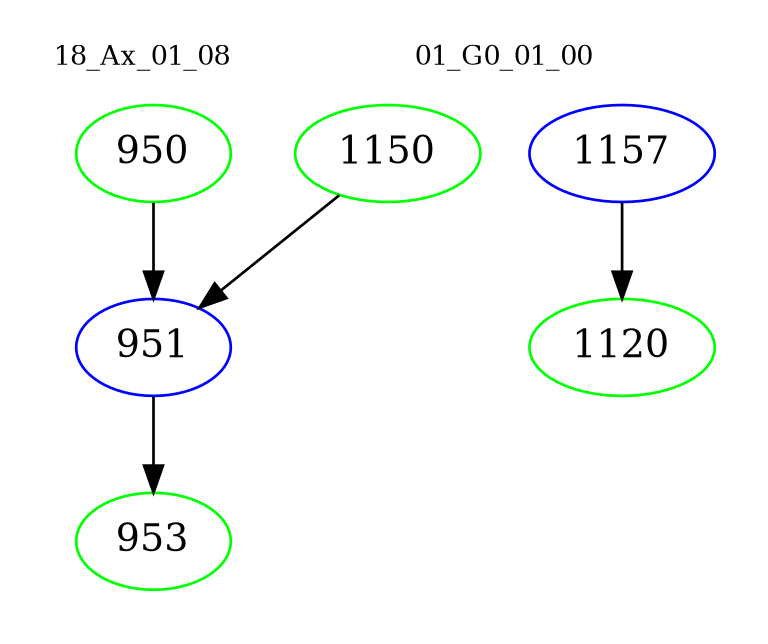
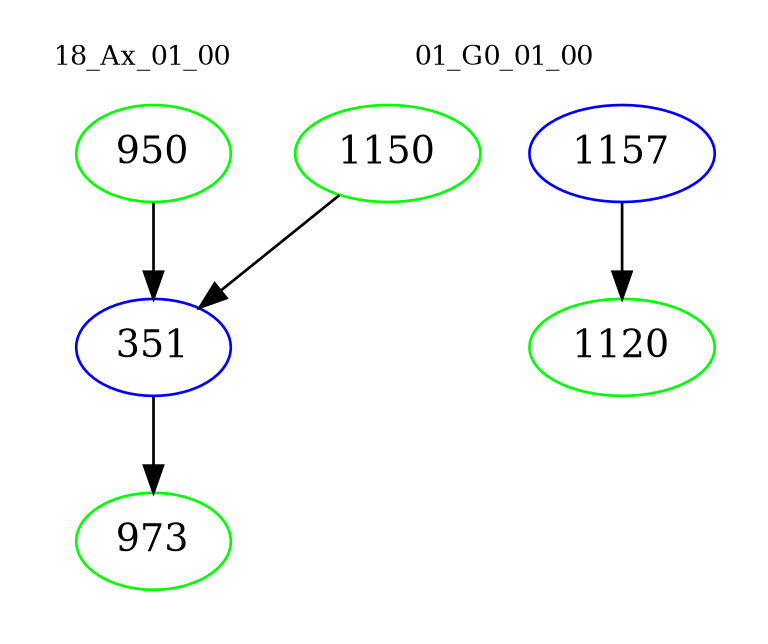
cluster "18_Ax_01_08": label "18_Ax_01_08" -> "18_Ax_01_00"
node "951": label "951" -> "351"
node "953": label "953" -> "973"
